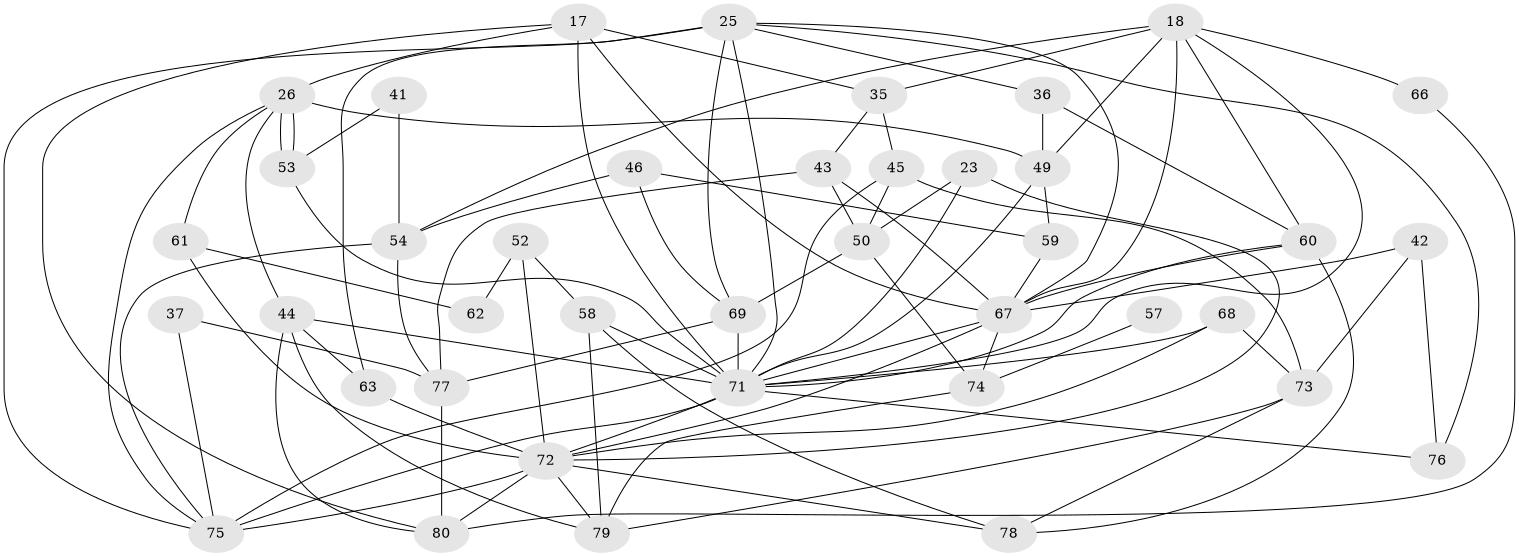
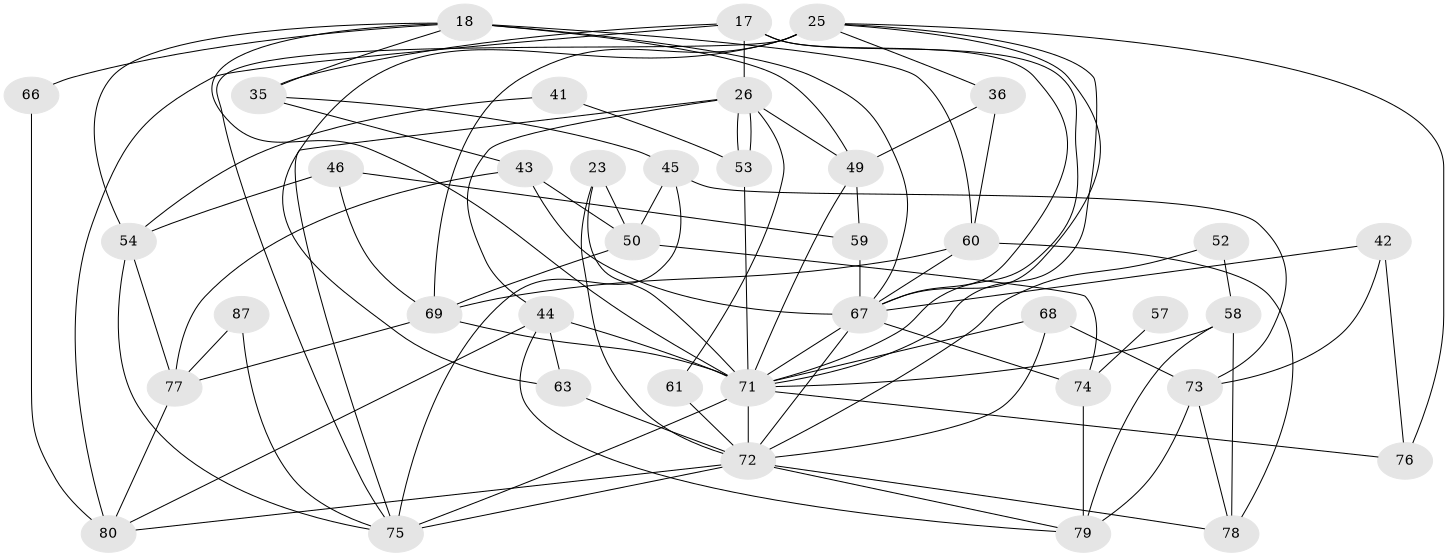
node "37": label "37" -> "87"
node "62": removed
edge "60" -- "71": now "60" -- "69"
